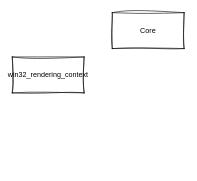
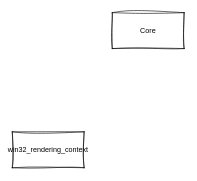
node "win32_rendering_context": moved (48, 75) -> (48, 150)
